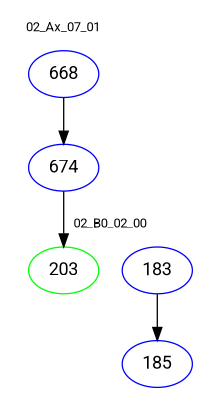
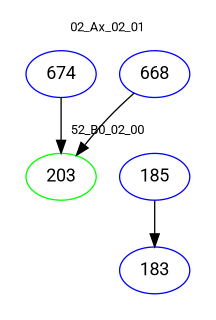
cluster "02_Ax_07_01": label "02_Ax_07_01" -> "02_Ax_02_01"
edge "668" -> "674": now "668" -> "203"
cluster "02_B0_02_00": label "02_B0_02_00" -> "52_B0_02_00"
edge "183" -> "185": reversed
